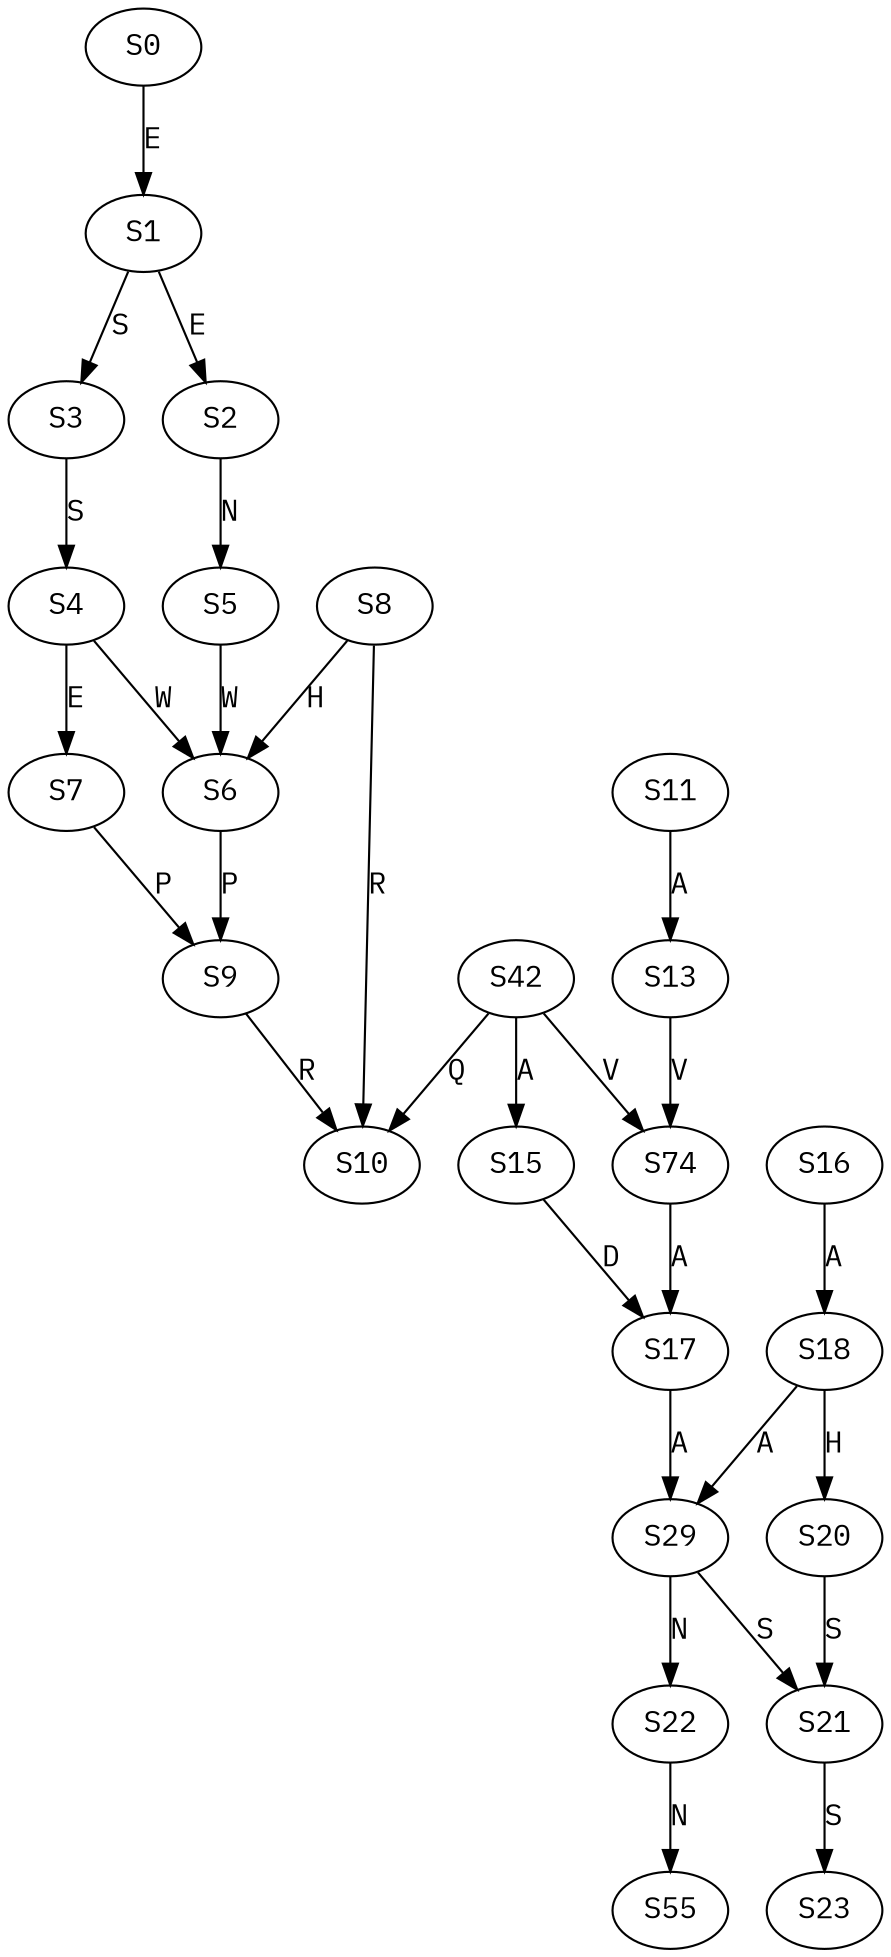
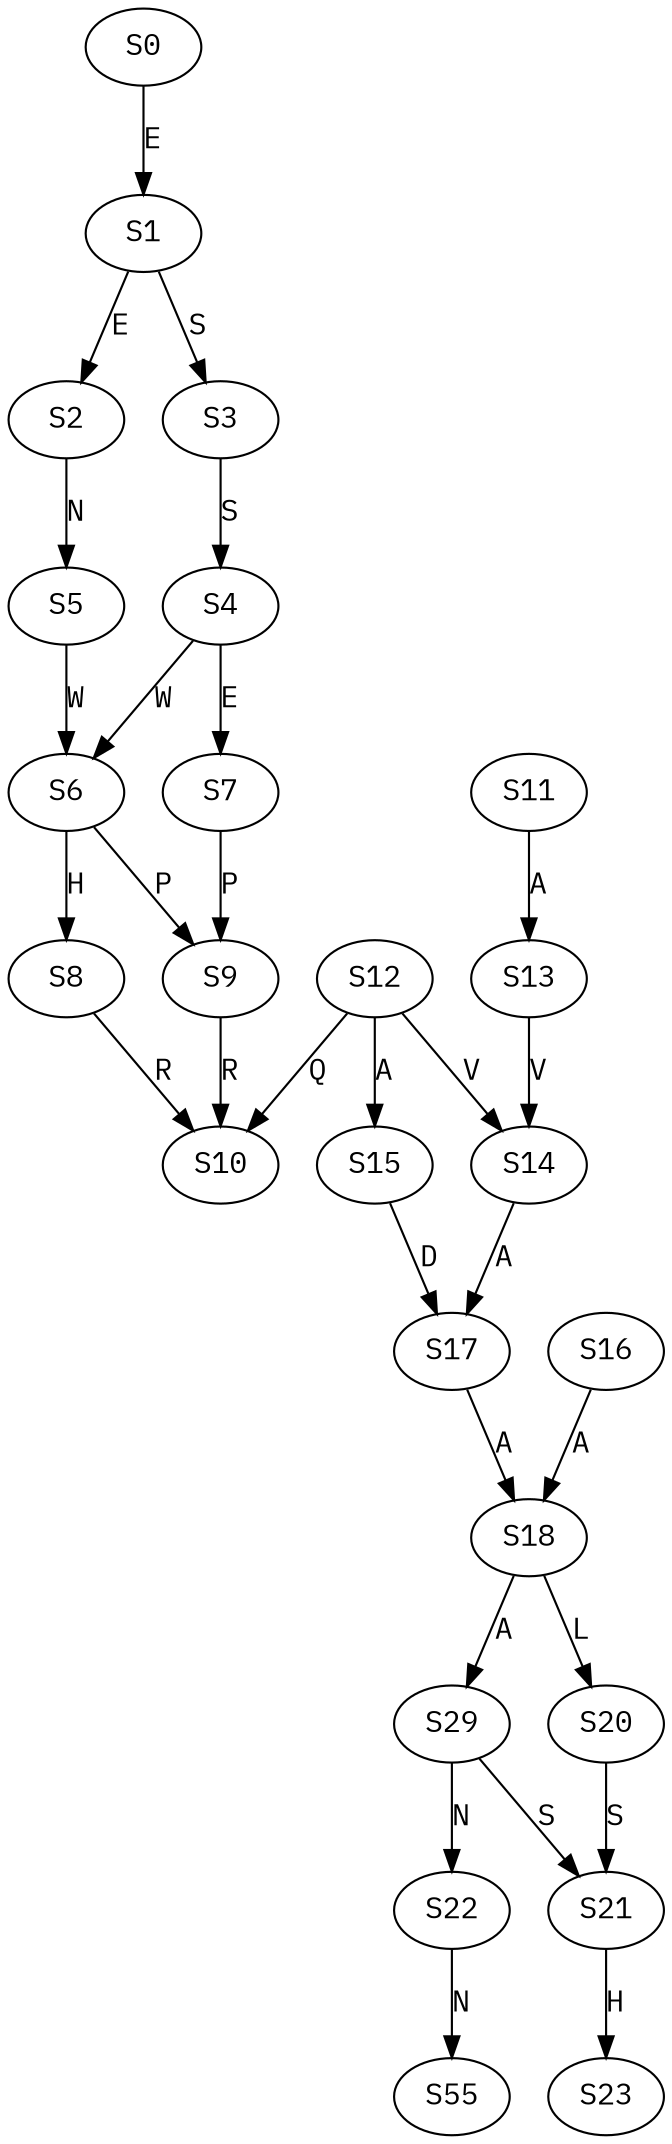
edge "S8" -> "S6": reversed
node "S42": label "S42" -> "S12"
node "S74": label "S74" -> "S14"
edge "S17" -> "S29": now "S17" -> "S18"
edge "S18" -> "S20": label "H" -> "L"
edge "S21" -> "S23": label "S" -> "H"
